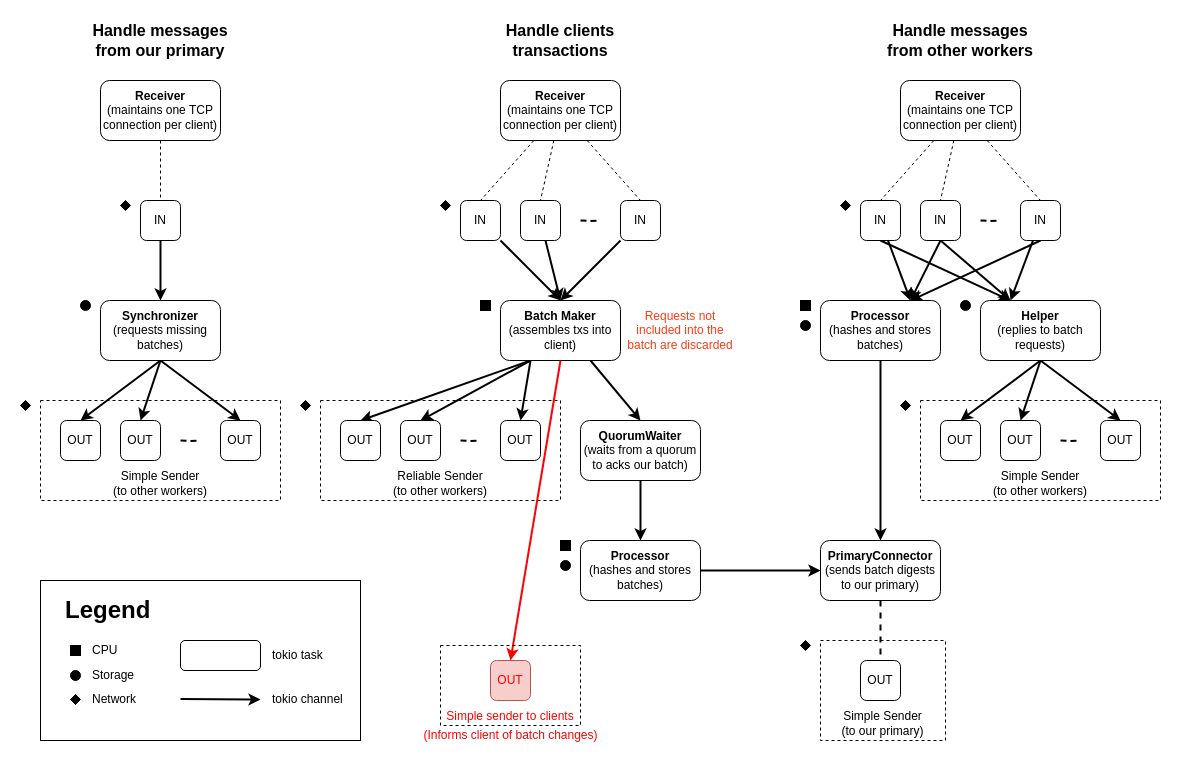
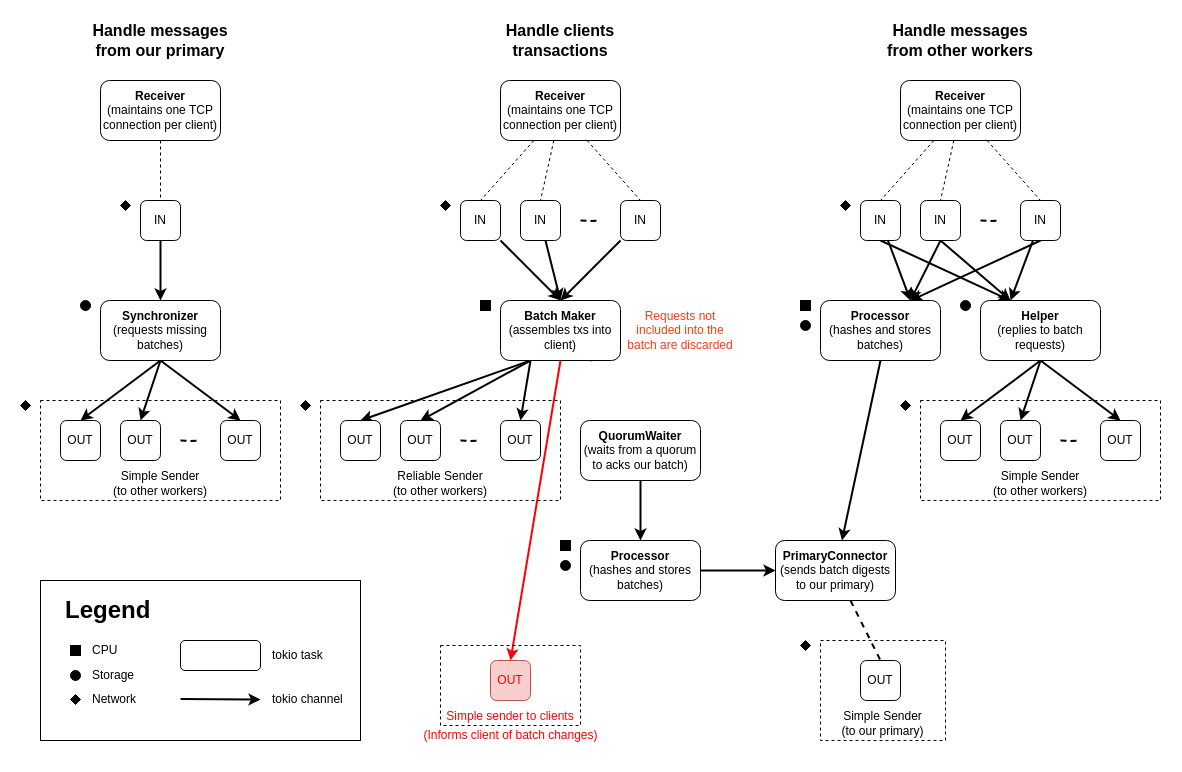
edge "Batch Maker (assembles txs into client)" -> "QuorumWaiter (waits from a quorum to acks our batch)": now "Batch Maker (assembles txs into client)" -> "Requests not included into the batch are discarded"
node "PrimaryConnector (sends batch digests to our primary)": moved (881, 571) -> (836, 571)
